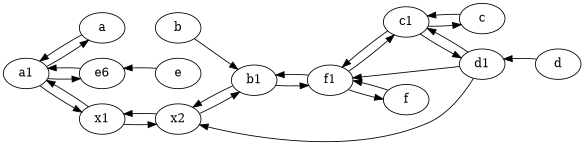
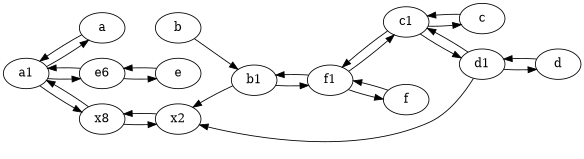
edge "d1" -> "f1": now "d1" -> "d"
edge "e6" -> "e": added
edge "x2" -> "b1": removed
node "x1": label "x1" -> "x8"
